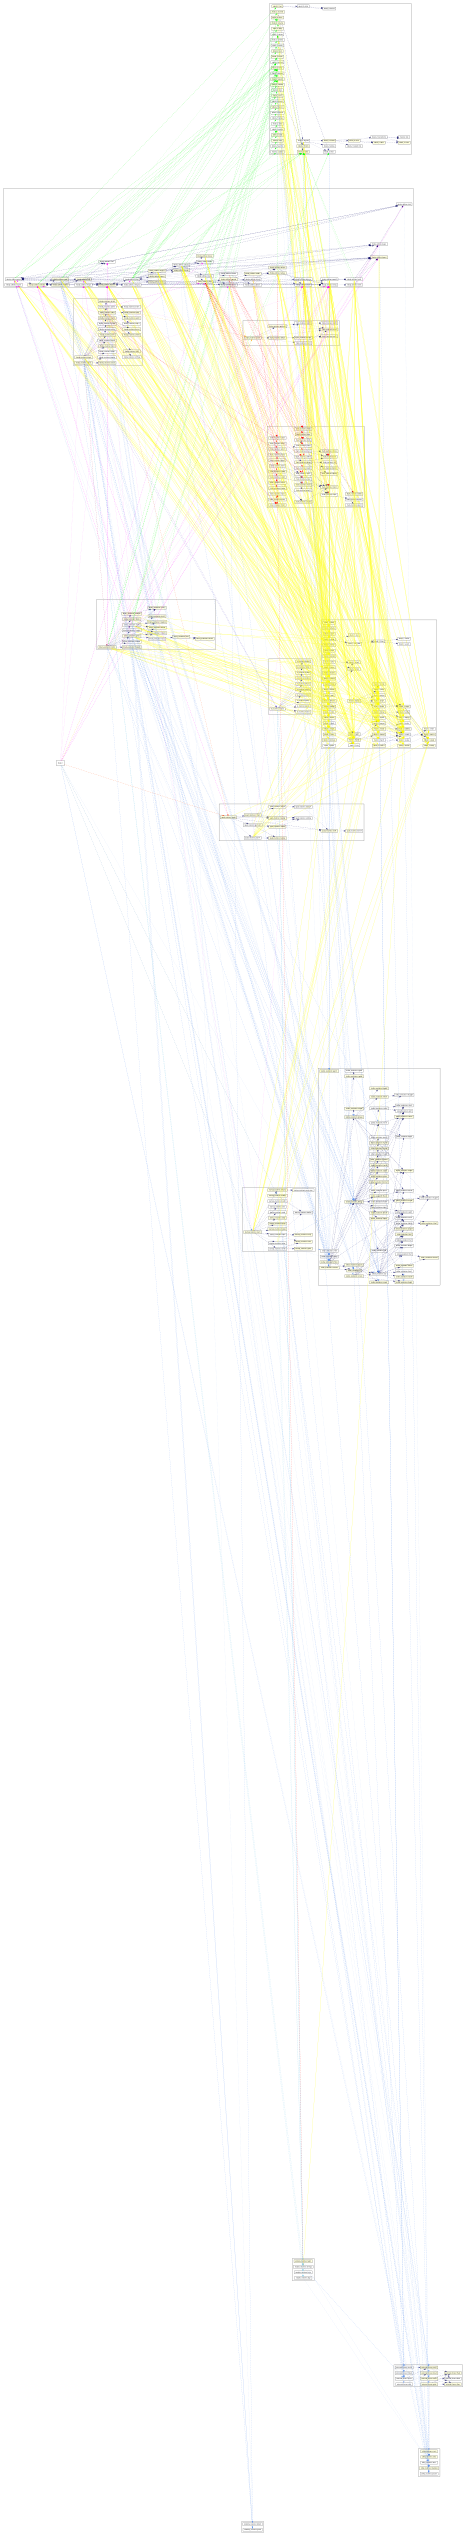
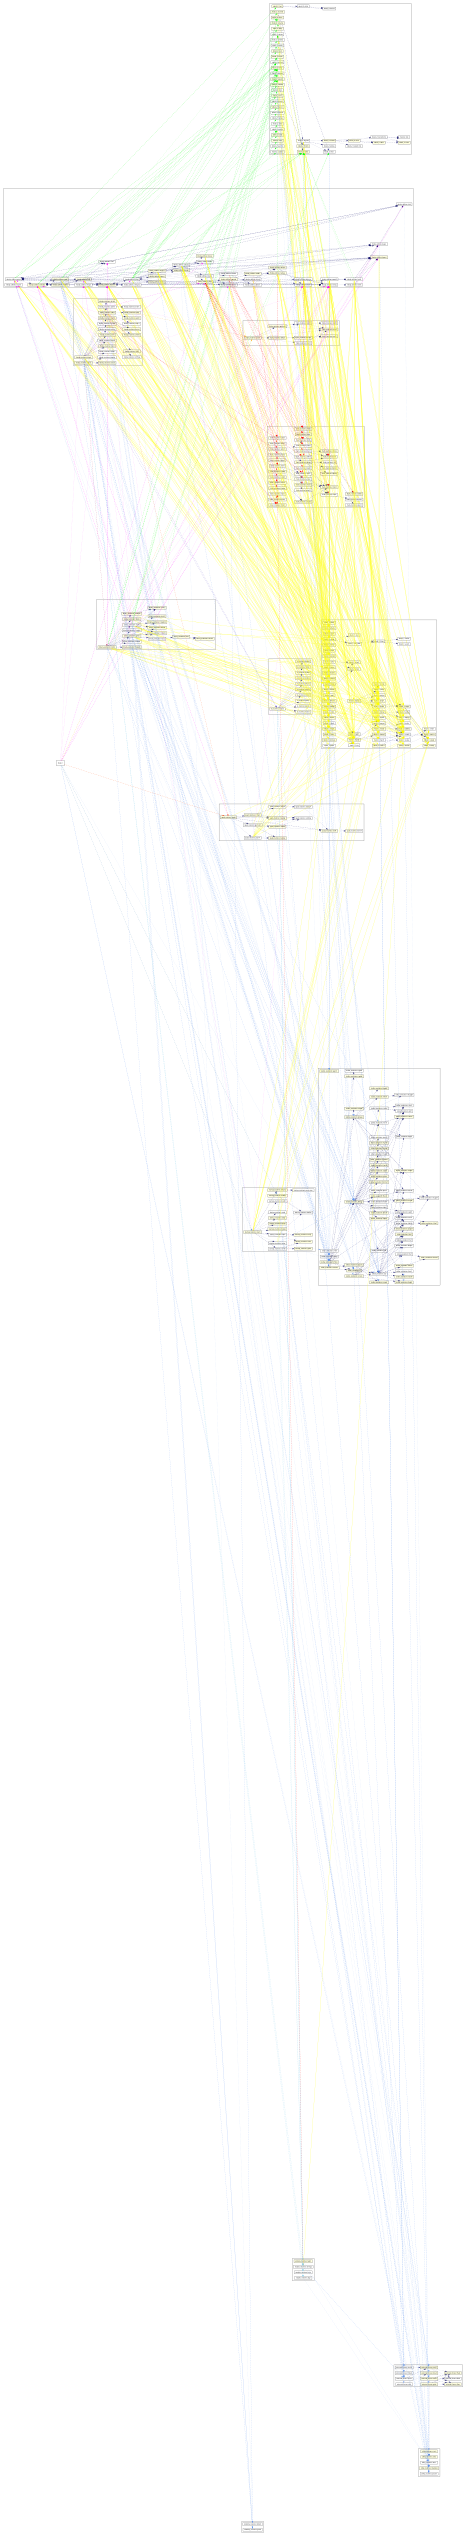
node "startup_routines::zero": removed
